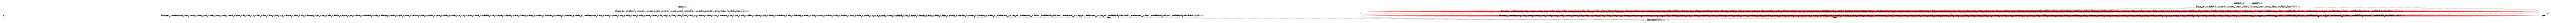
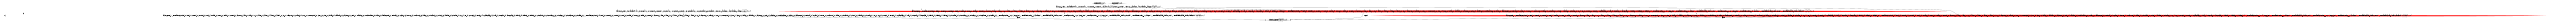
node "testBushy['0', '0', '1']": removed
